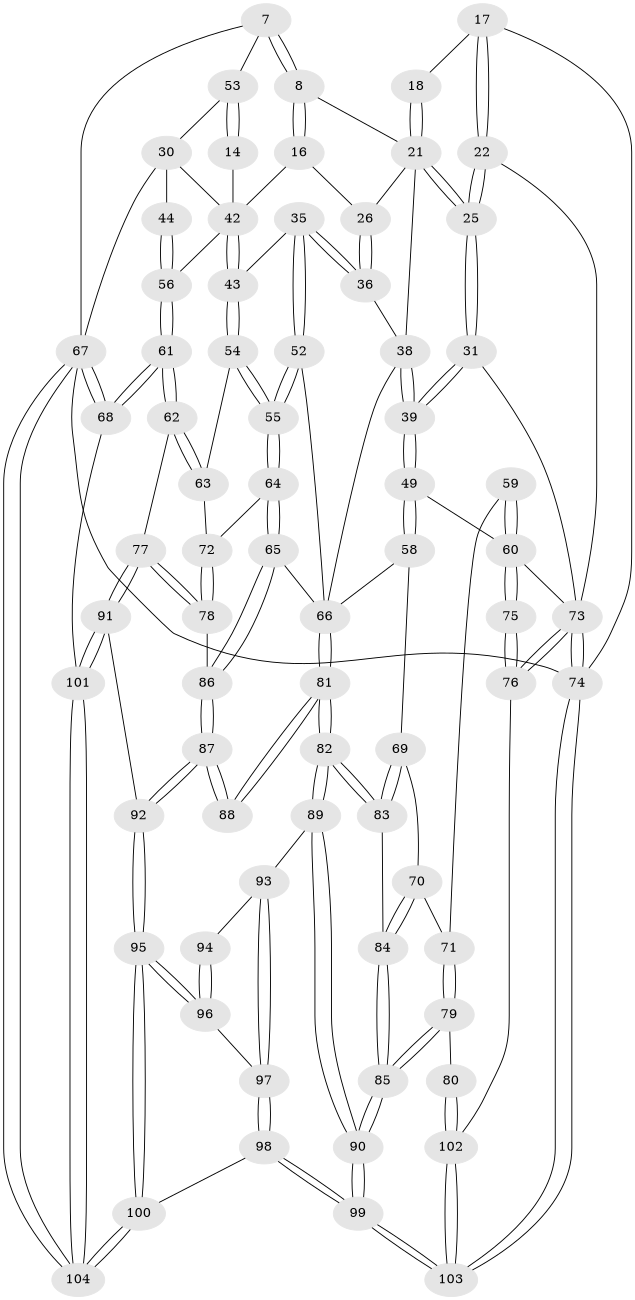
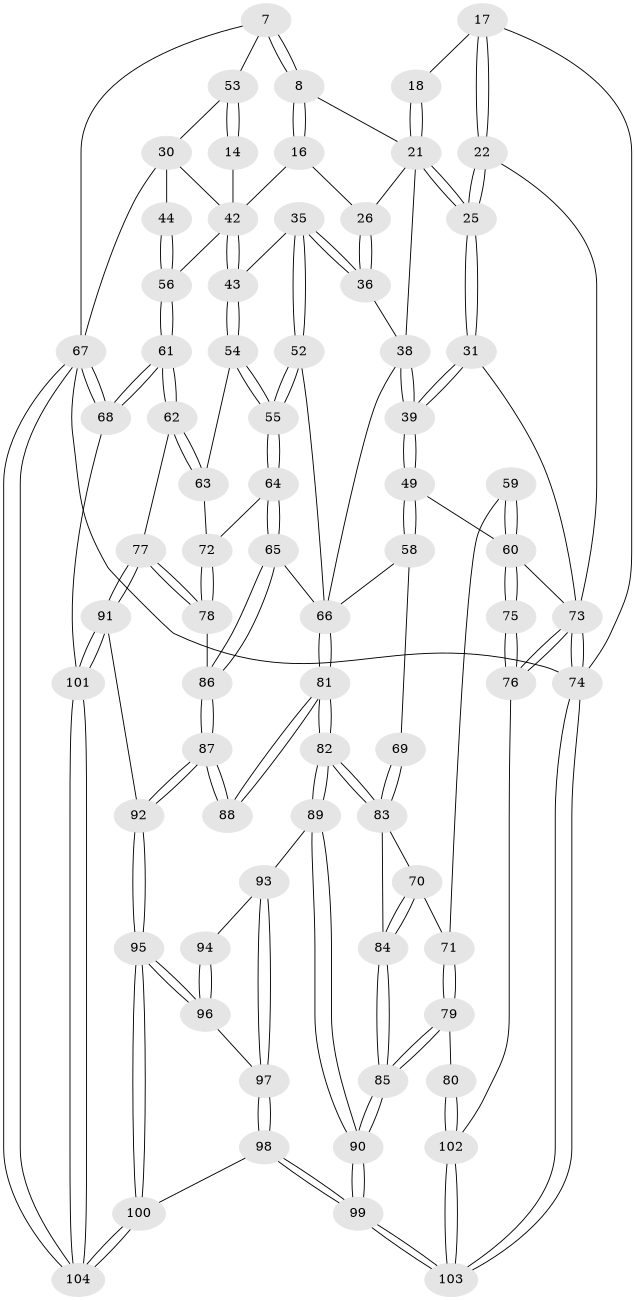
edge "69" -- "70": now "83" -- "70"
